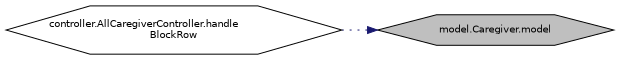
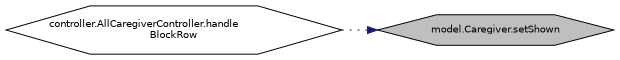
node "model.Caregiver.model": label "model.Caregiver.model" -> "model.Caregiver.setShown"
